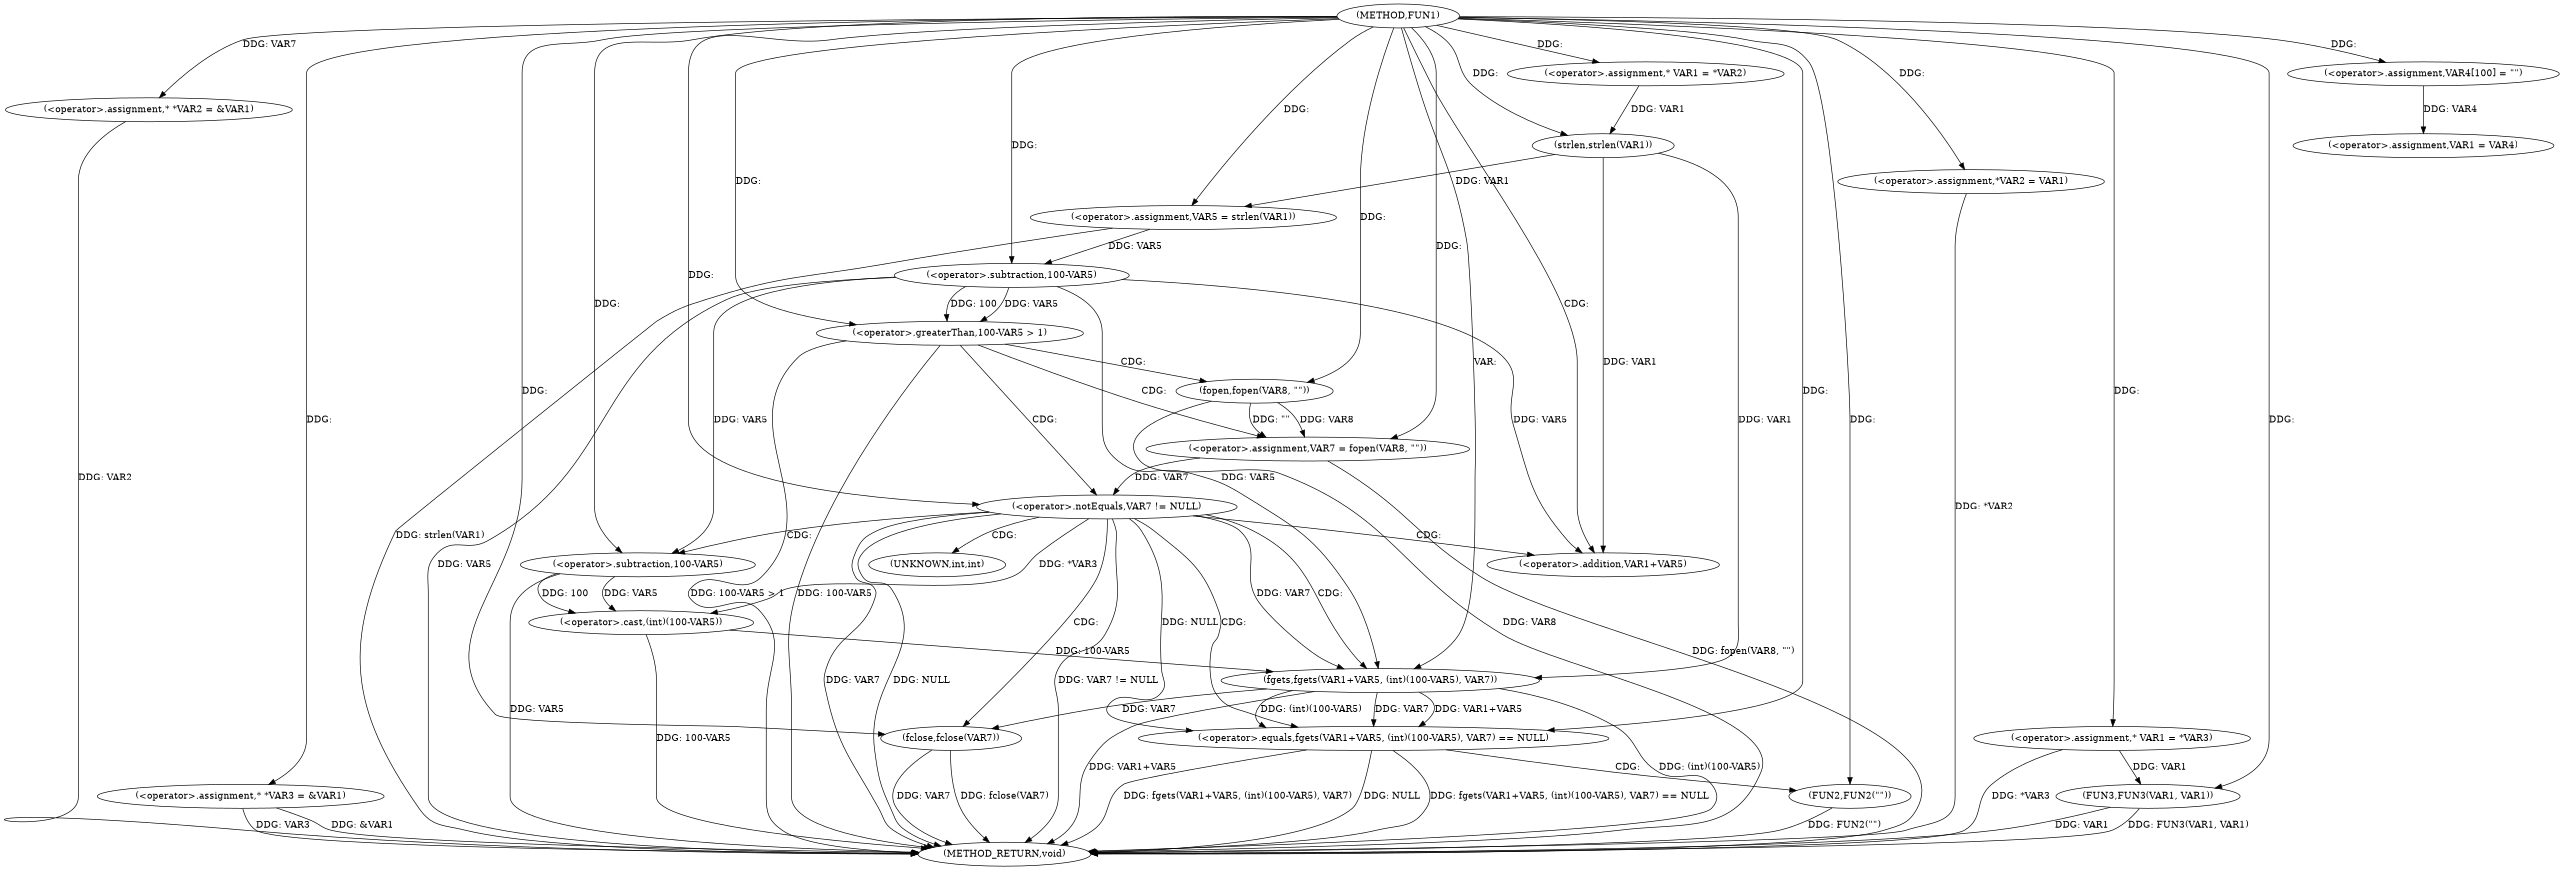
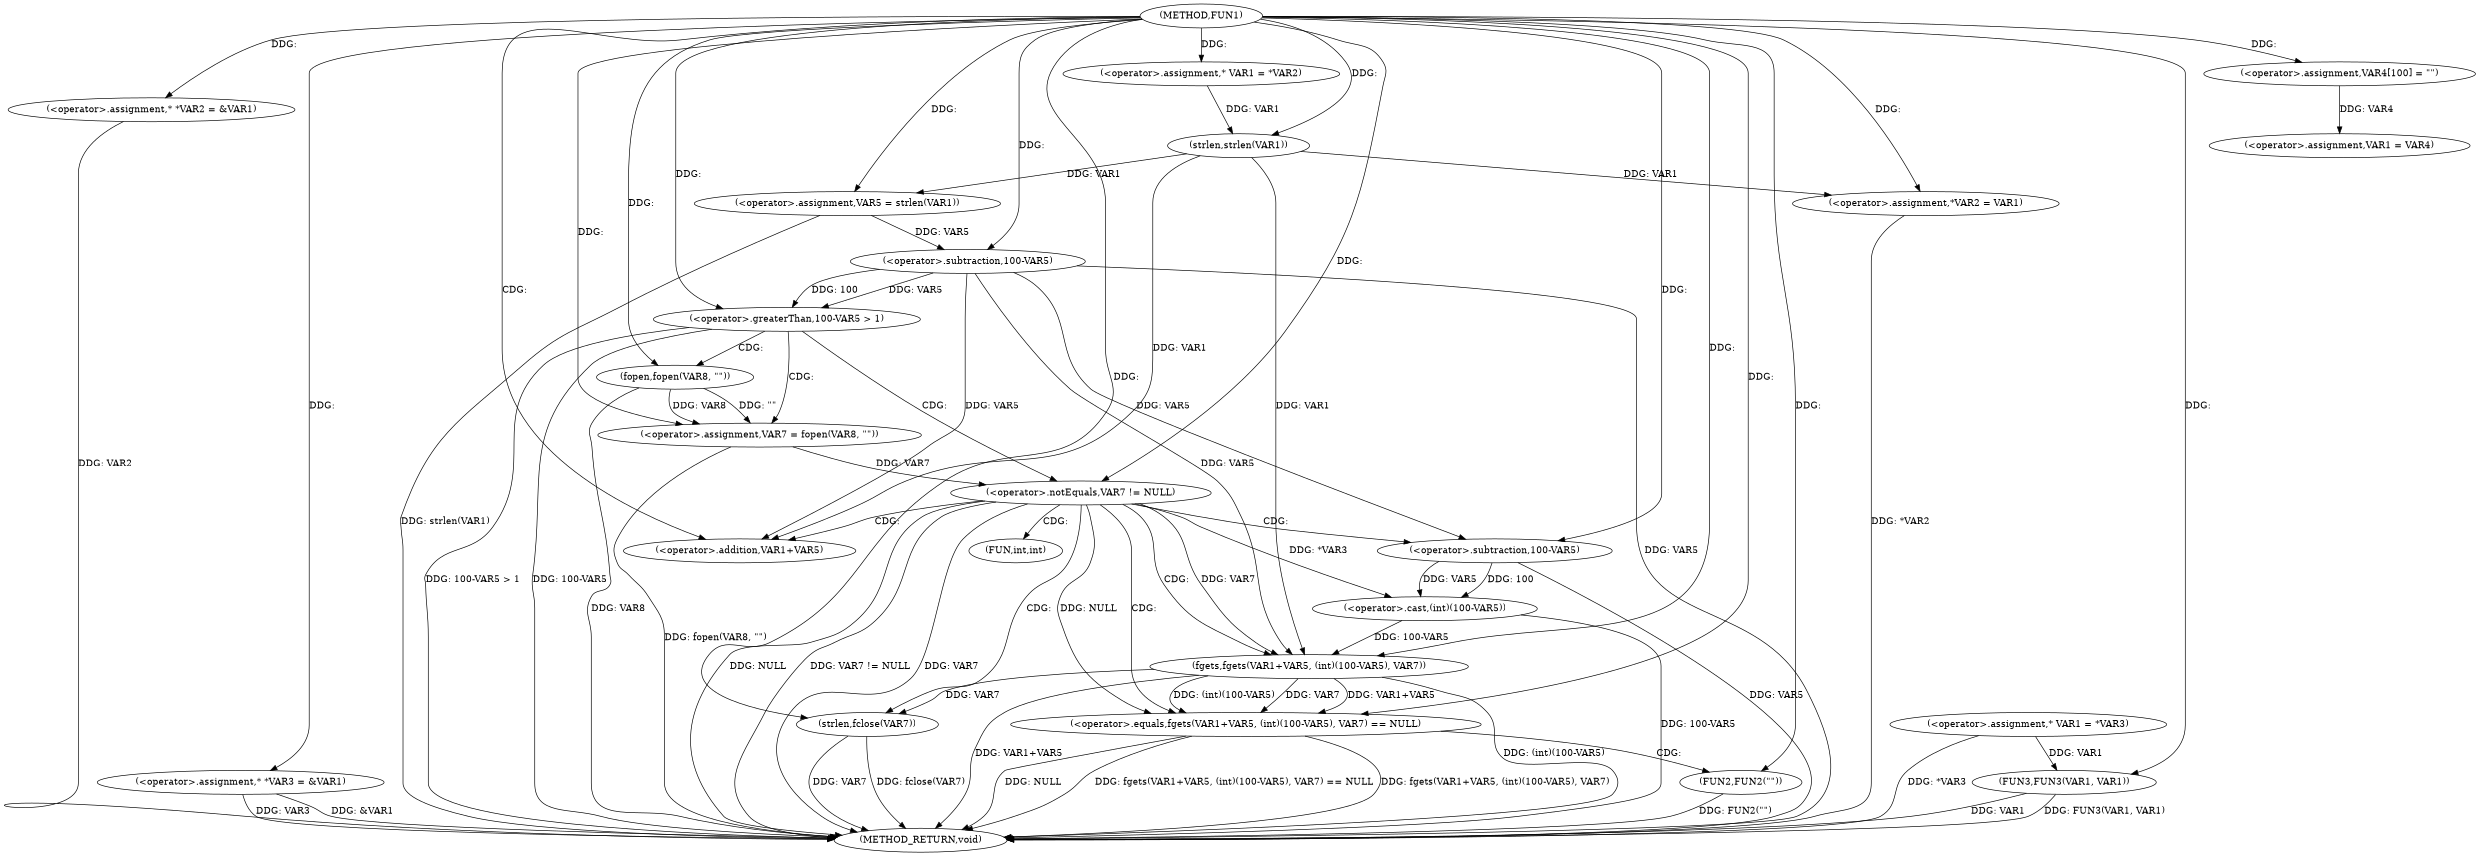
edge "(METHOD,FUN1)" -> "(<operator>.assignment,* *VAR2 = &VAR1)": label "DDG: VAR7" -> "DDG: "
edge "(METHOD,FUN1)" -> "(<operator>.assignment,* VAR1 = *VAR3)": removed, label "DDG:"
edge "(strlen,strlen(VAR1))" -> "(<operator>.assignment,*VAR2 = VAR1)": added, label "DDG: VAR1"
edge "(METHOD,FUN1)" -> "(fgets,fgets(VAR1+VAR5, (int)(100-VAR5), VAR7))": label "VAR: " -> "DDG: "
node "(UNKNOWN,int,int)": label "(UNKNOWN,int,int)" -> "(FUN,int,int)"
node "(fclose,fclose(VAR7))": label "(fclose,fclose(VAR7))" -> "(strlen,fclose(VAR7))"
